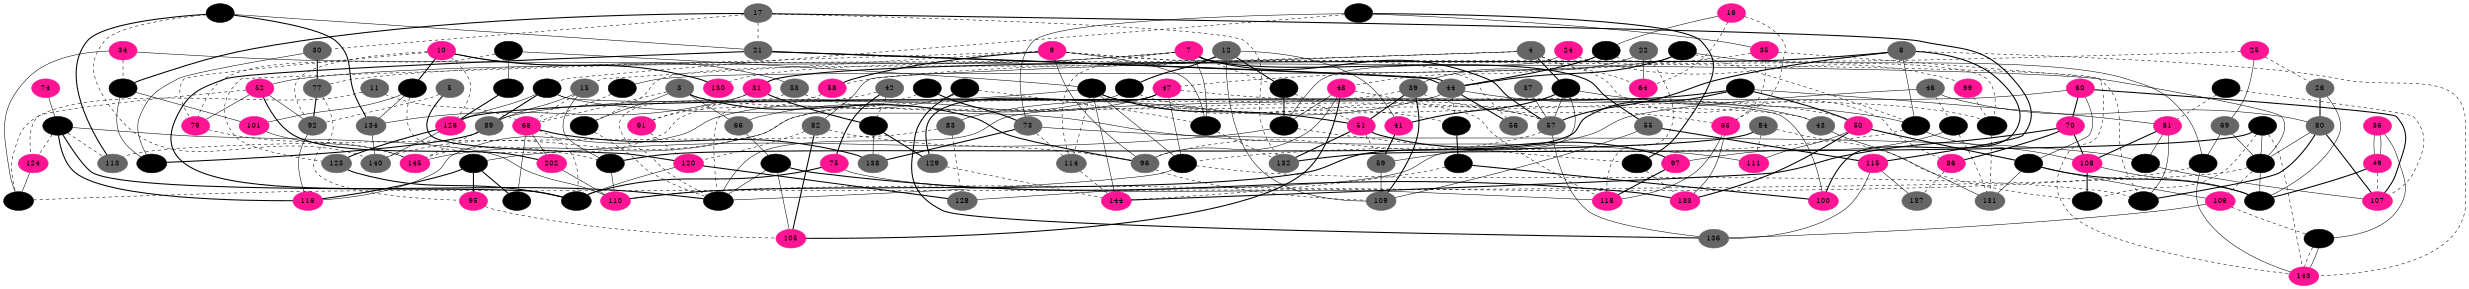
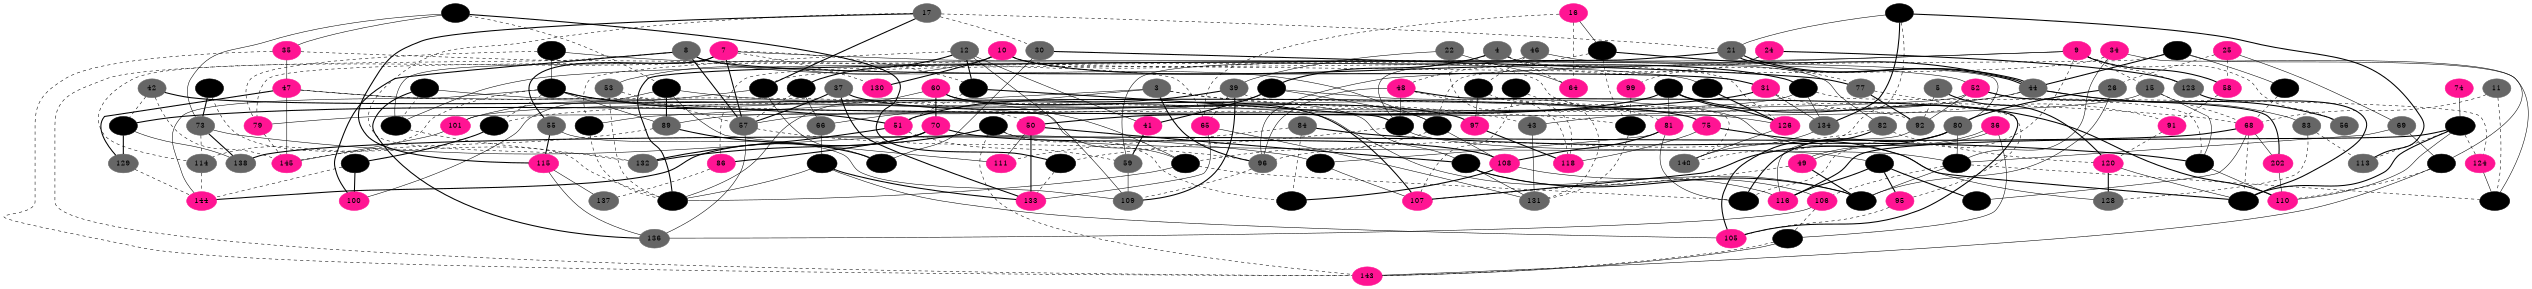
edge "35" -- "47": style dashed -> solid
edge "37" -- "57": style solid -> bold
edge "126" -- "123": now "24" -- "123"
edge "51" -- "97": now "37" -- "97"
edge "37" -- "133": added
edge "65" -- "118": now "65" -- "131"
